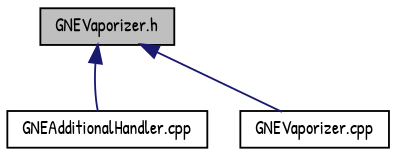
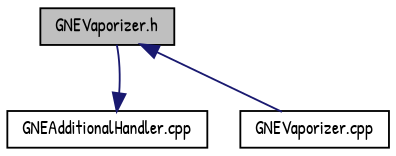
edge "GNEAdditionalHandler.cpp" -> "GNEVaporizer.h": reversed
